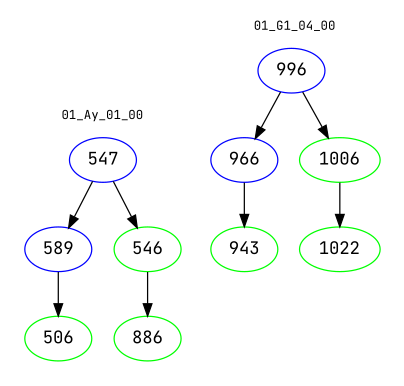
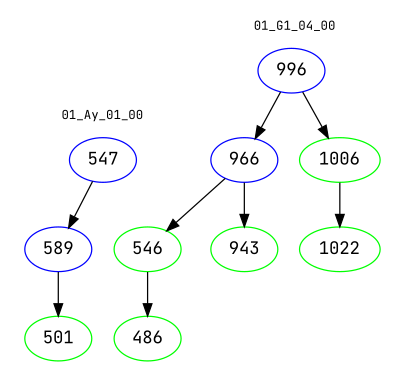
edge "547" -> "546": now "966" -> "546"
node "506": label "506" -> "501"
node "886": label "886" -> "486"
